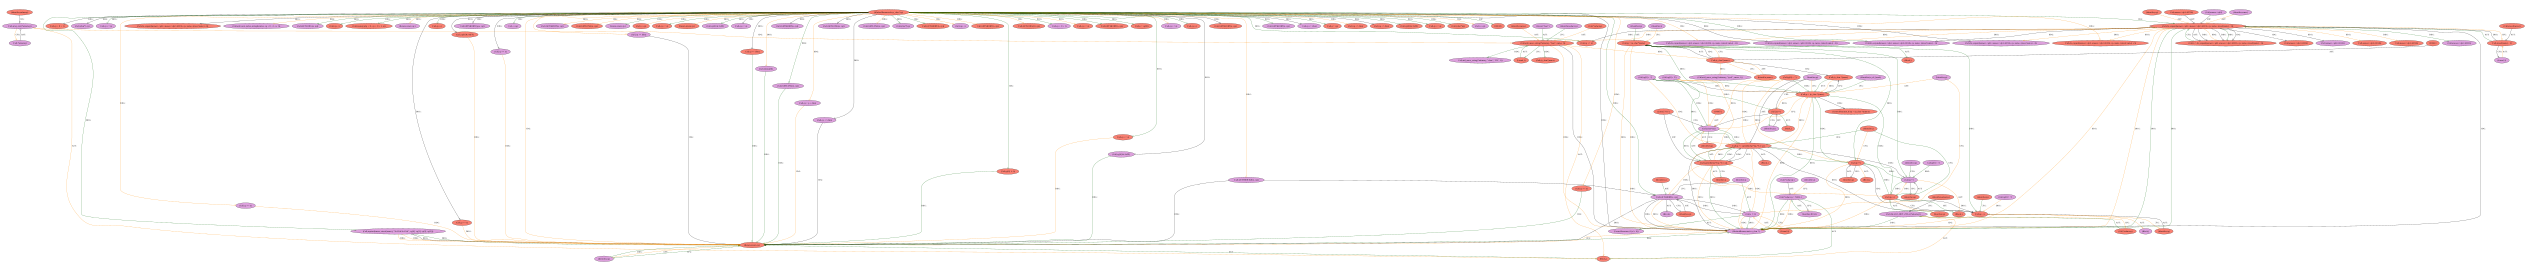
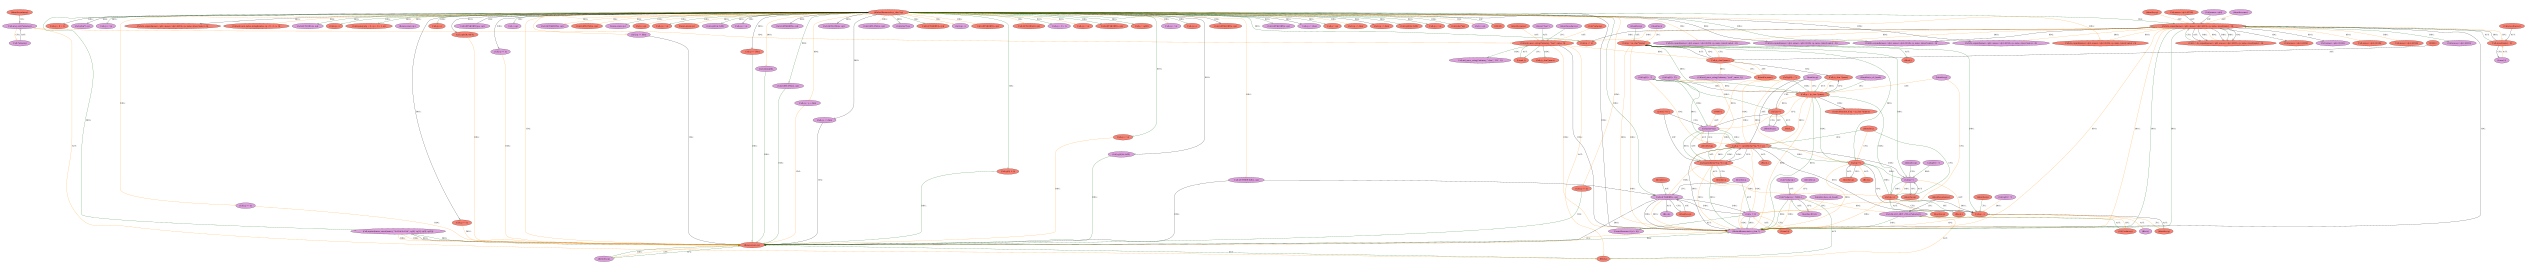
edge "(MethodParameterIn,u_char *cp)" -> "(Call,GETSHORT(type, cp))": reversed
node "(Call,add_next_index_stringl(entries, cp + ll + 1, n, 1))": fillcolor plum -> salmon
edge "(Call,tp[0] = '0')" -> "(Call,(char*)tp)": removed, label "DDG:"
node "(Identifier,have_v6_break)": added
edge "(Call,*subarray = NULL)" -> "(Call,ALLOC_INIT_ZVAL(*subarray))": added, label "DDG:"
